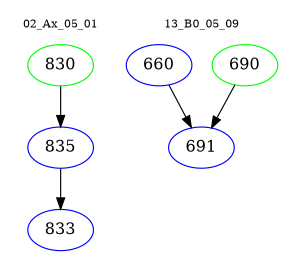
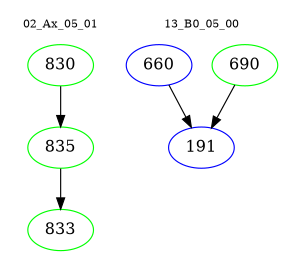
cluster "13_B0_05_09": label "13_B0_05_09" -> "13_B0_05_00"
node "835": color blue -> green
node "691": label "691" -> "191"
node "833": color blue -> green
